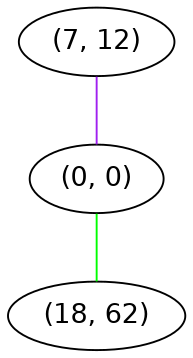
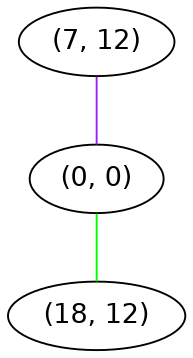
node "(18, 62)": label "(18, 62)" -> "(18, 12)"
